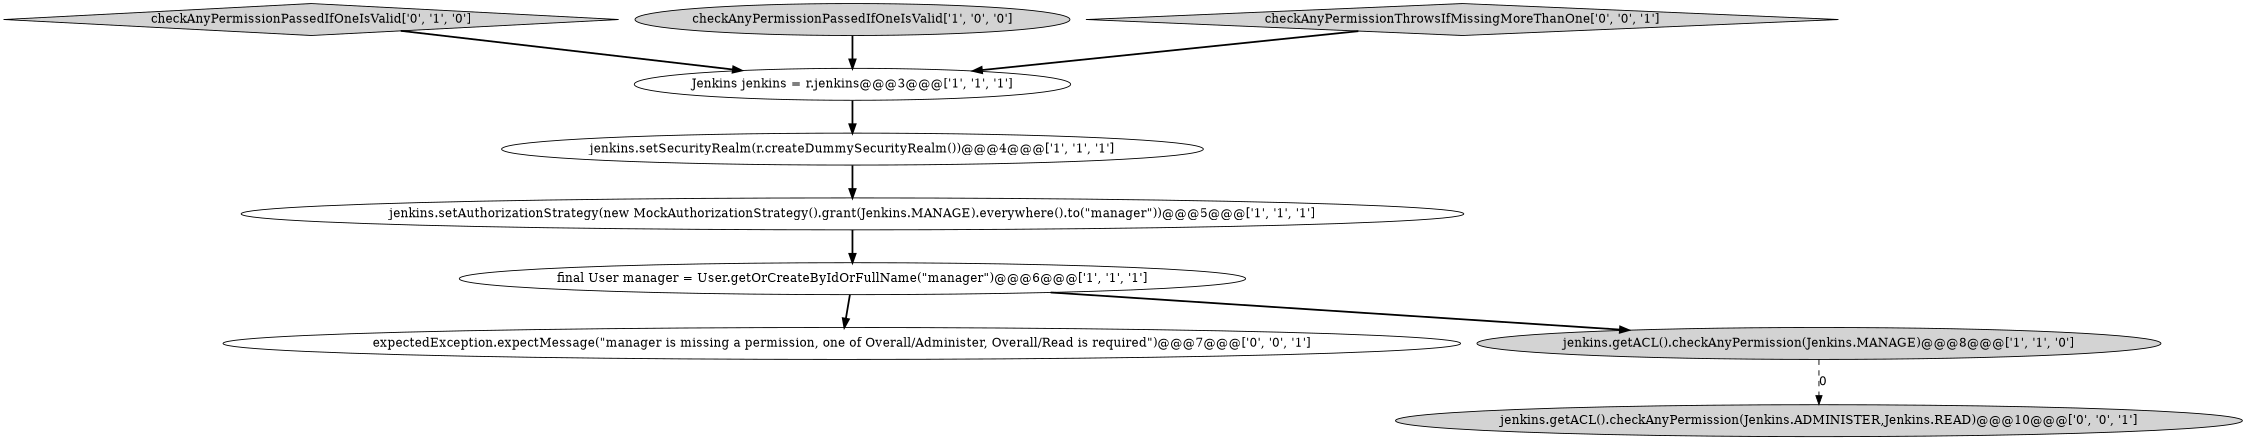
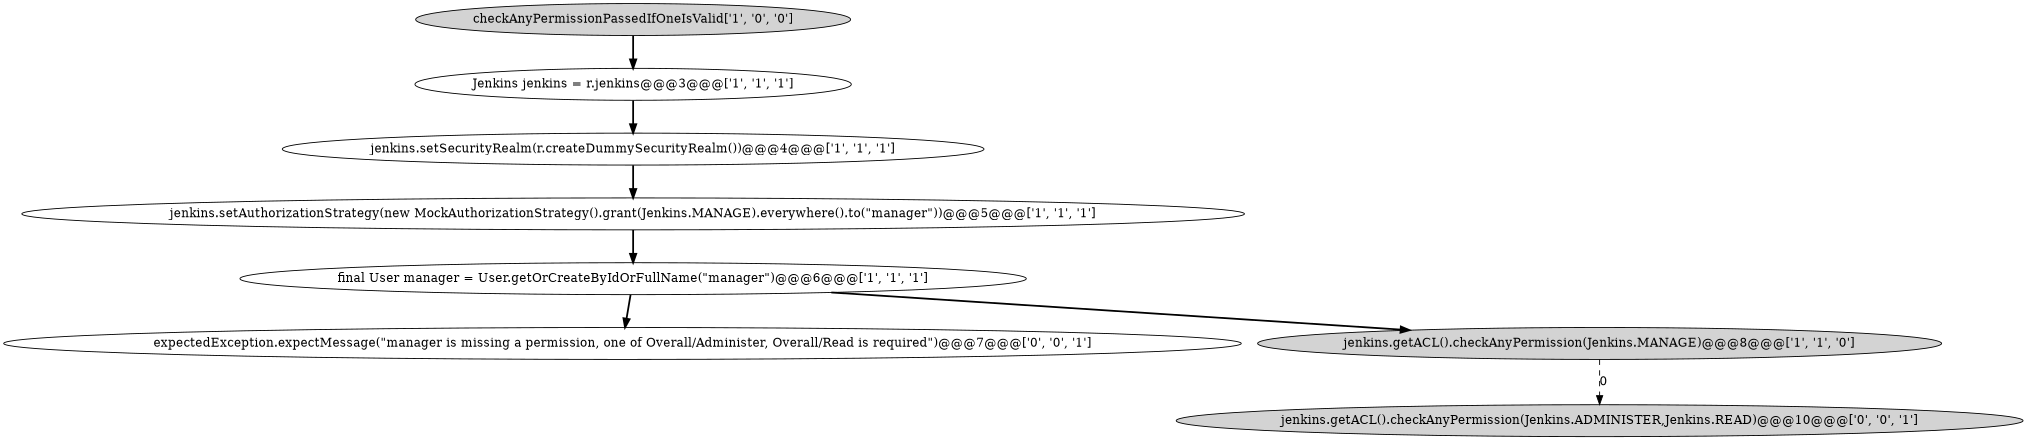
node "checkAnyPermissionPassedIfOneIsValid['0', '1', '0']": removed
node "checkAnyPermissionThrowsIfMissingMoreThanOne['0', '0', '1']": removed
